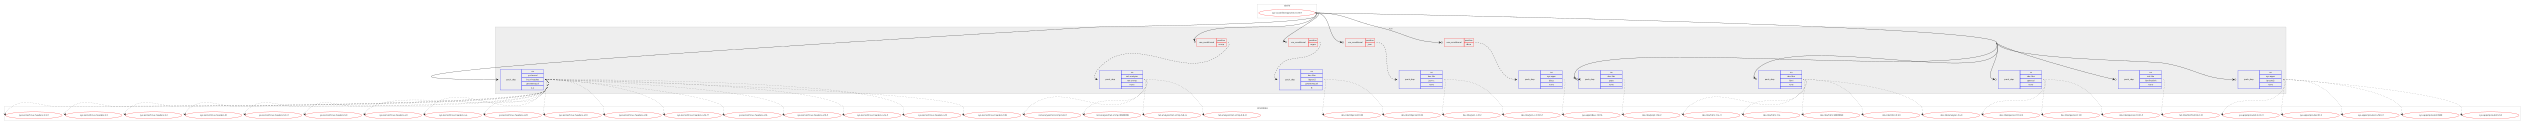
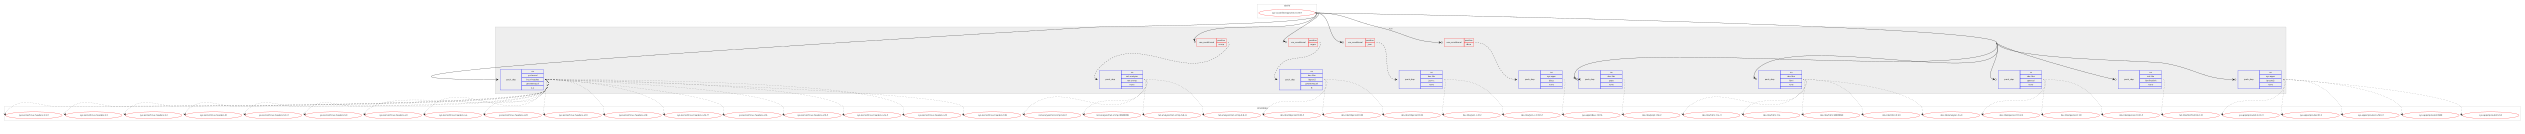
node "dev-libs/libpcre2-10.33-r1": added
